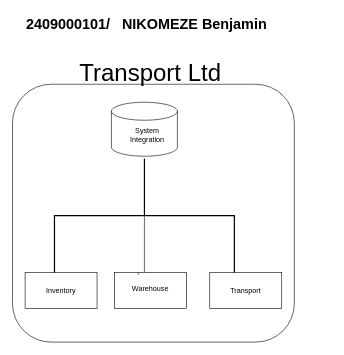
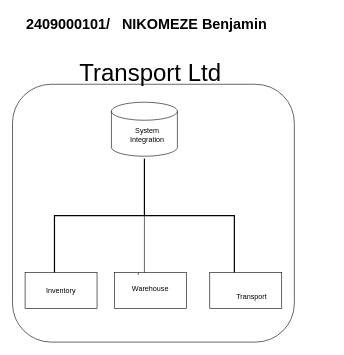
node "Transport": moved (246, 291) -> (252, 297)
